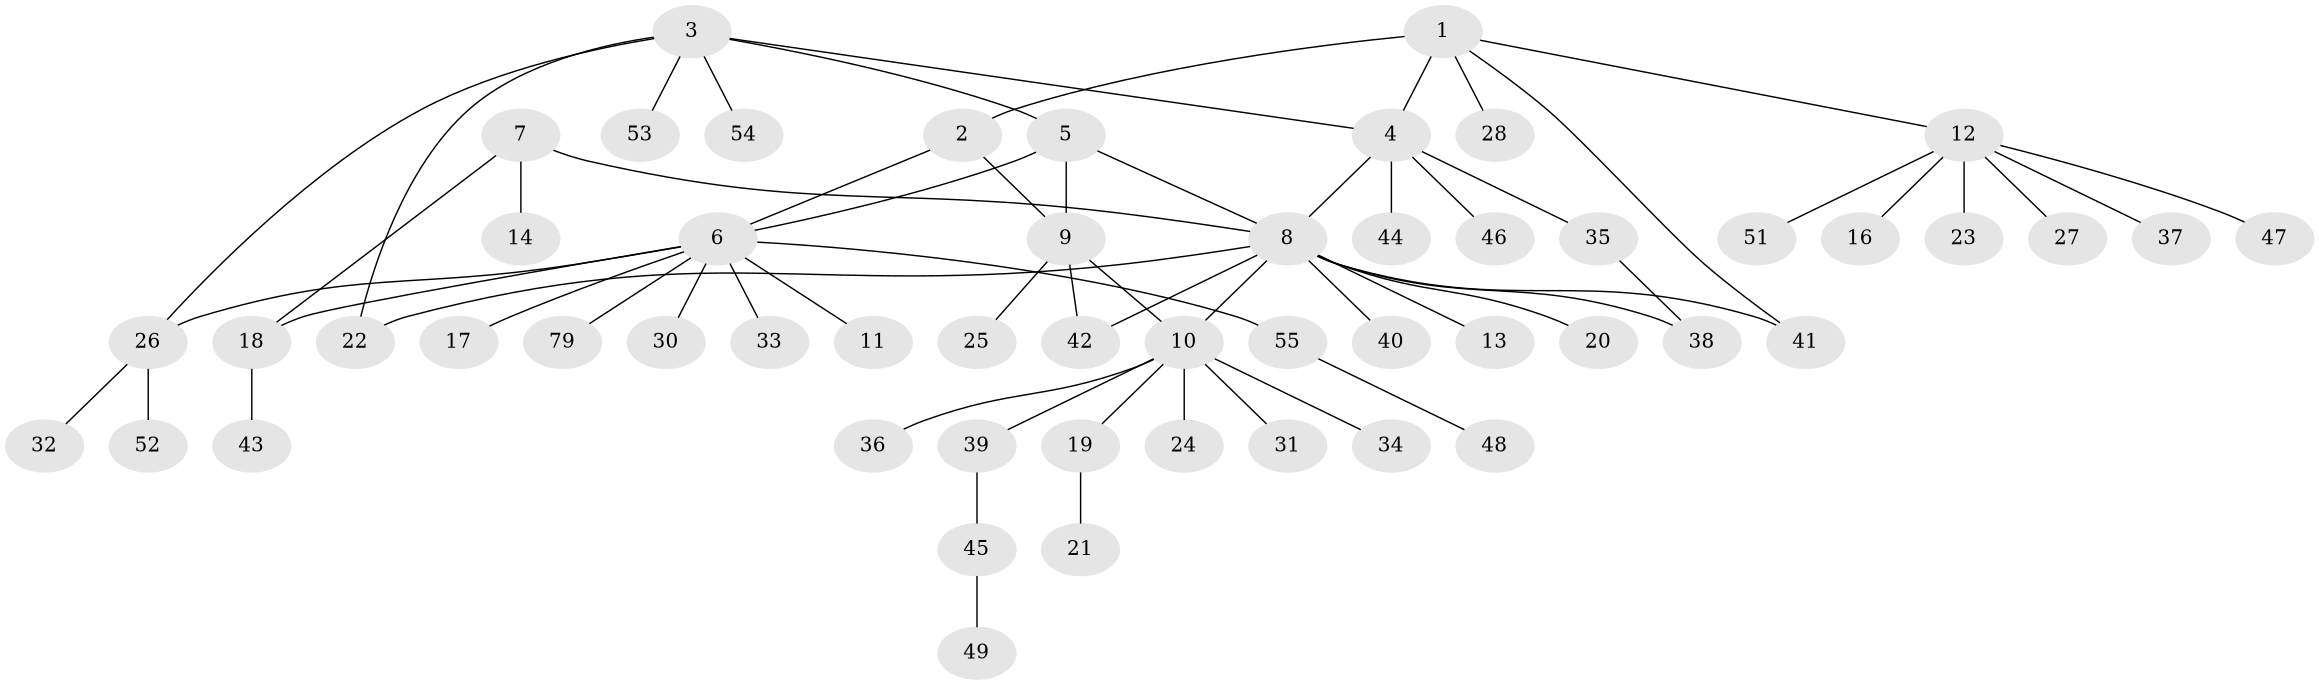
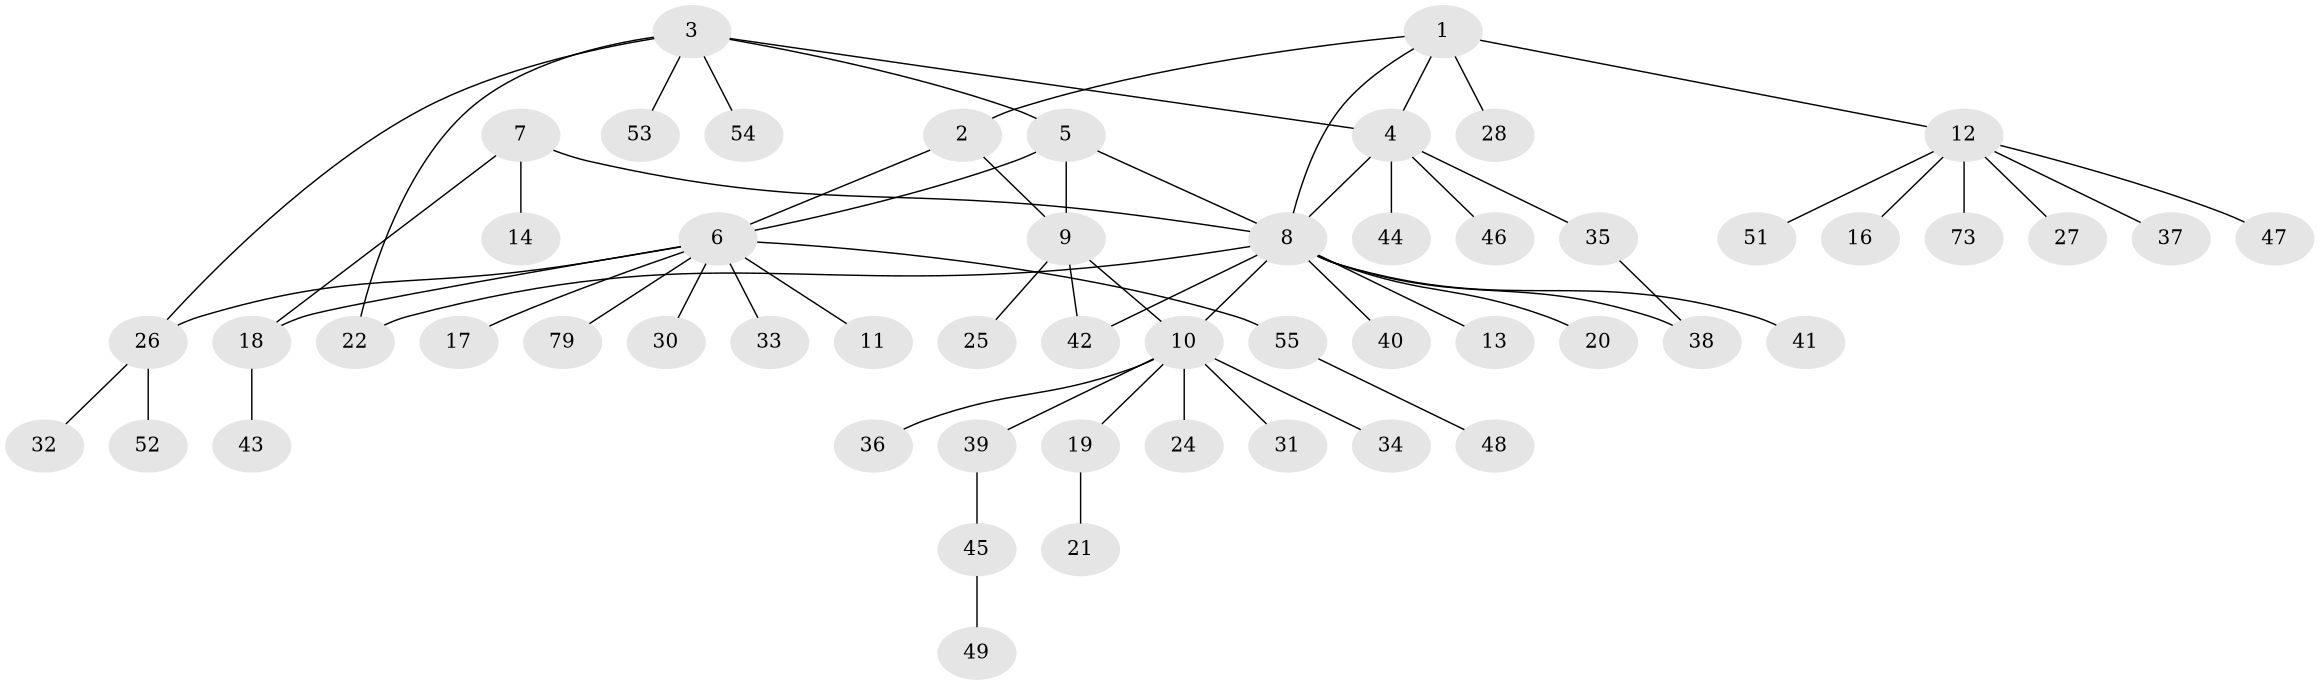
edge "1" -- "41": now "1" -- "8"
node "23": label "23" -> "73"
